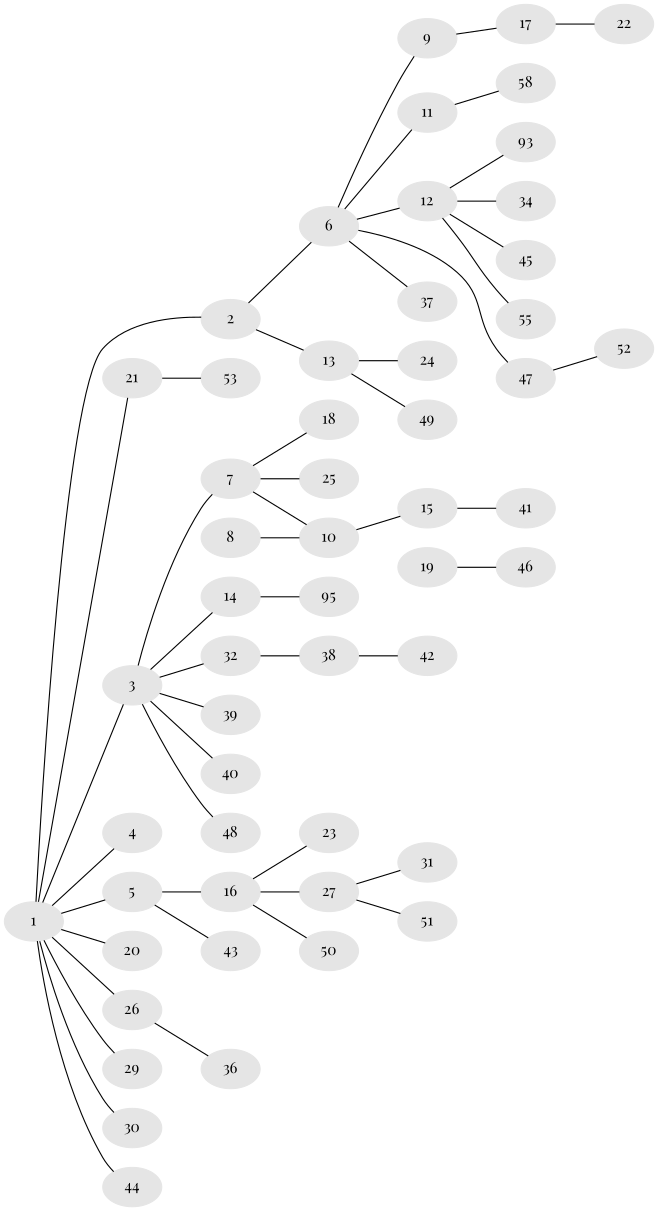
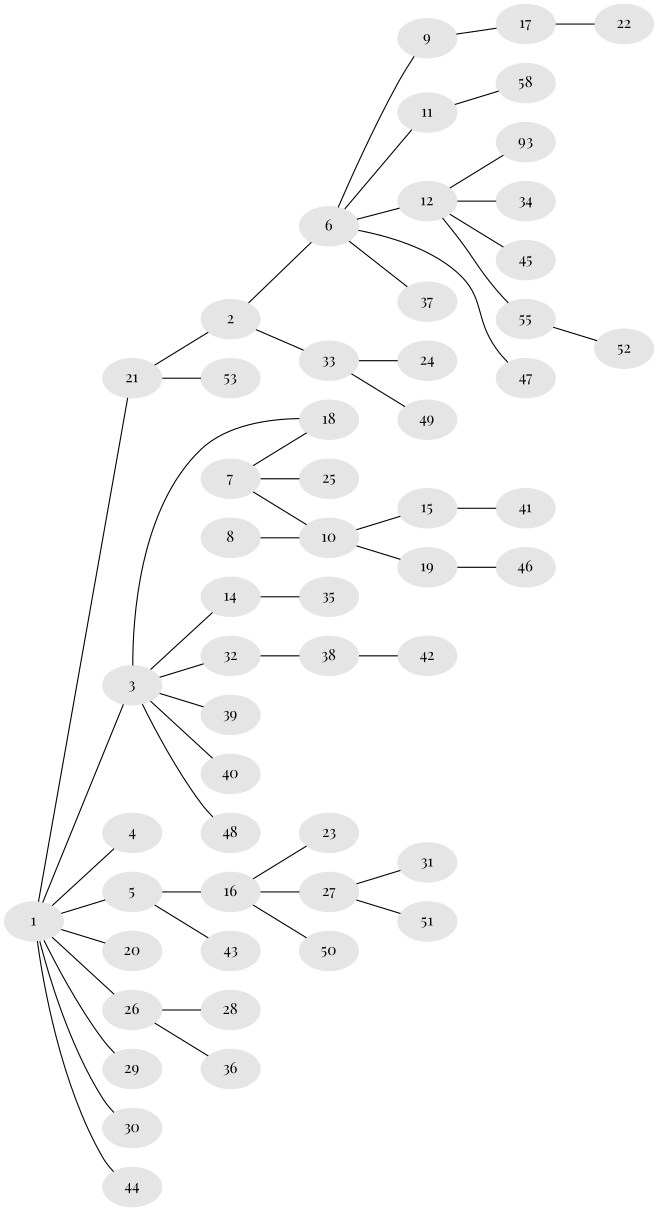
node "13": label "13" -> "33"
edge "52" -- "47": now "52" -- "55"
edge "10" -- "19": added
edge "2" -- "1": now "2" -- "21"
edge "7" -- "3": now "18" -- "3"
node "95": label "95" -> "35"
node "28": added
